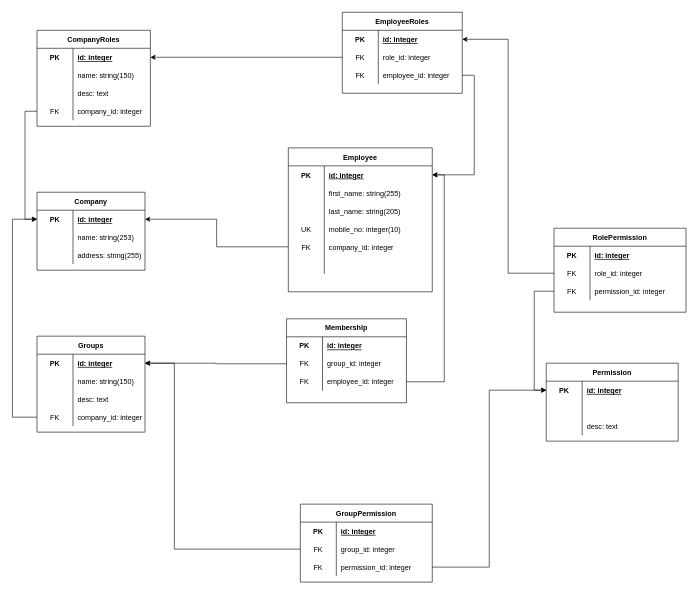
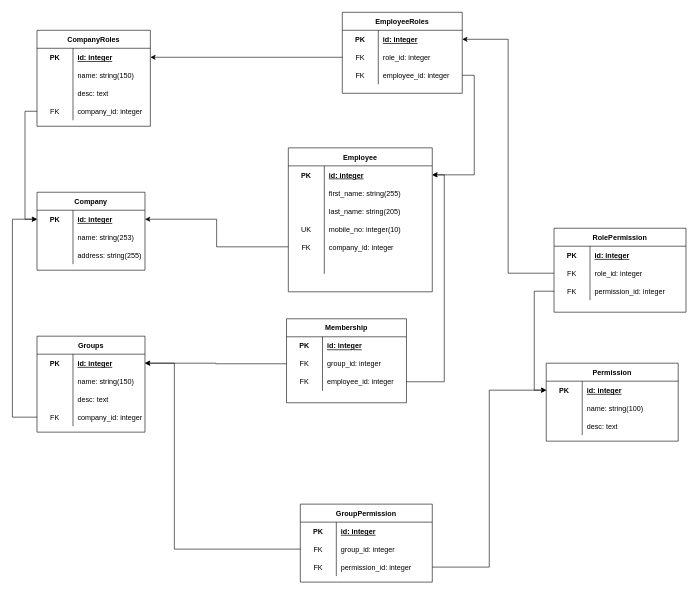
node "name: string(100)": added
